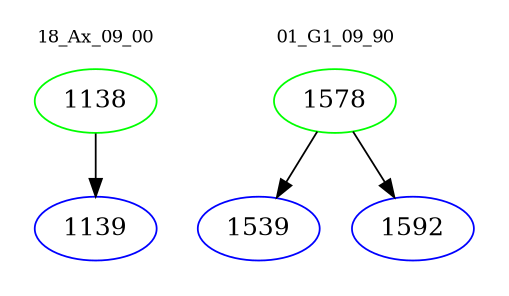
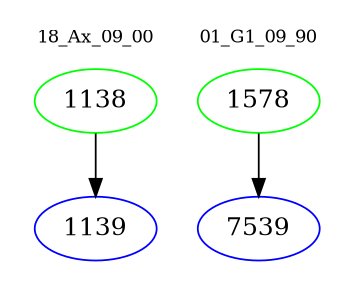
node "1539": label "1539" -> "7539"
node "1592": removed
